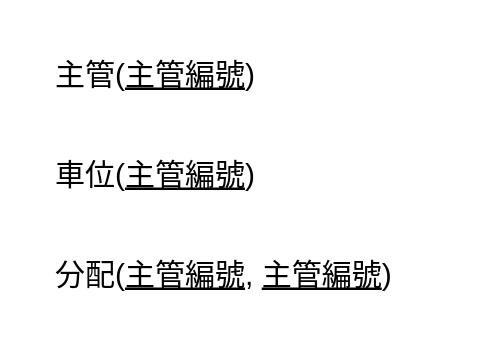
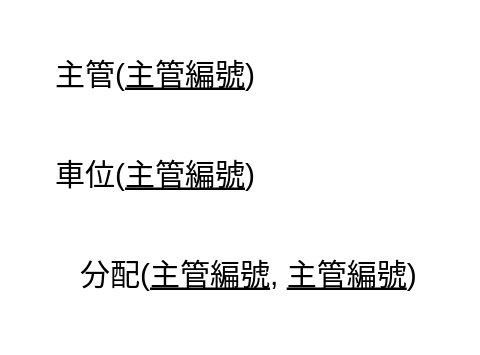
node "分配(主管編號, 主管編號)": moved (239, 276) -> (264, 276)
